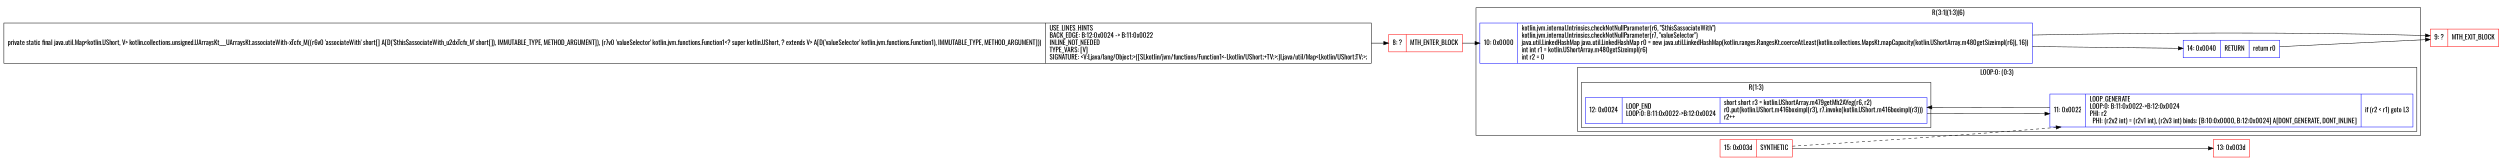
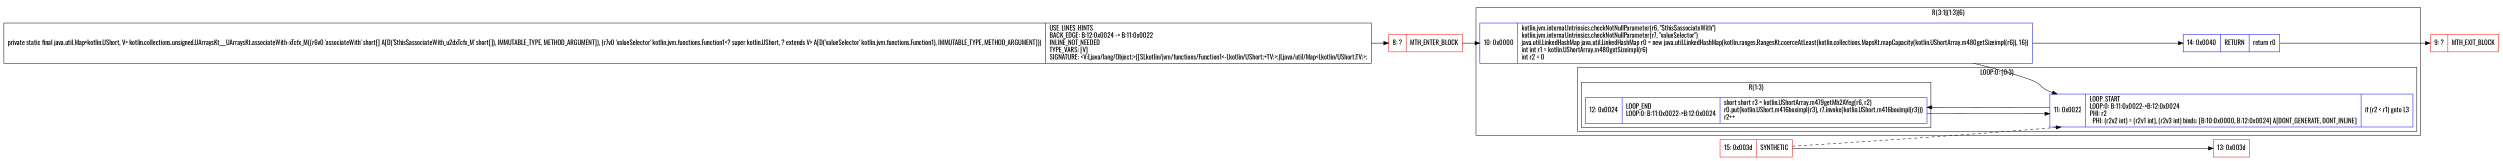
edge "10: 0x0000" -> "9: ?": now "10: 0x0000" -> "11: 0x0022"
node "11: 0x0022": text "LOOP_GENERATE" -> "LOOP_START"
